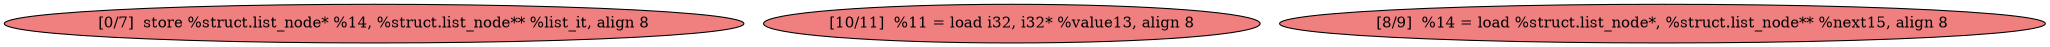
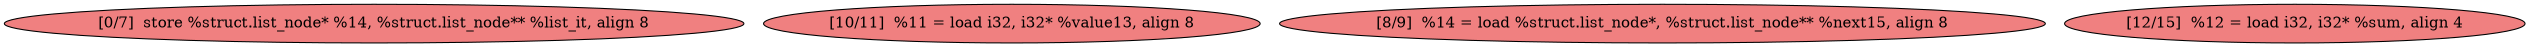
node "[12/15]  %12 = load i32, i32* %sum, align 4": added
